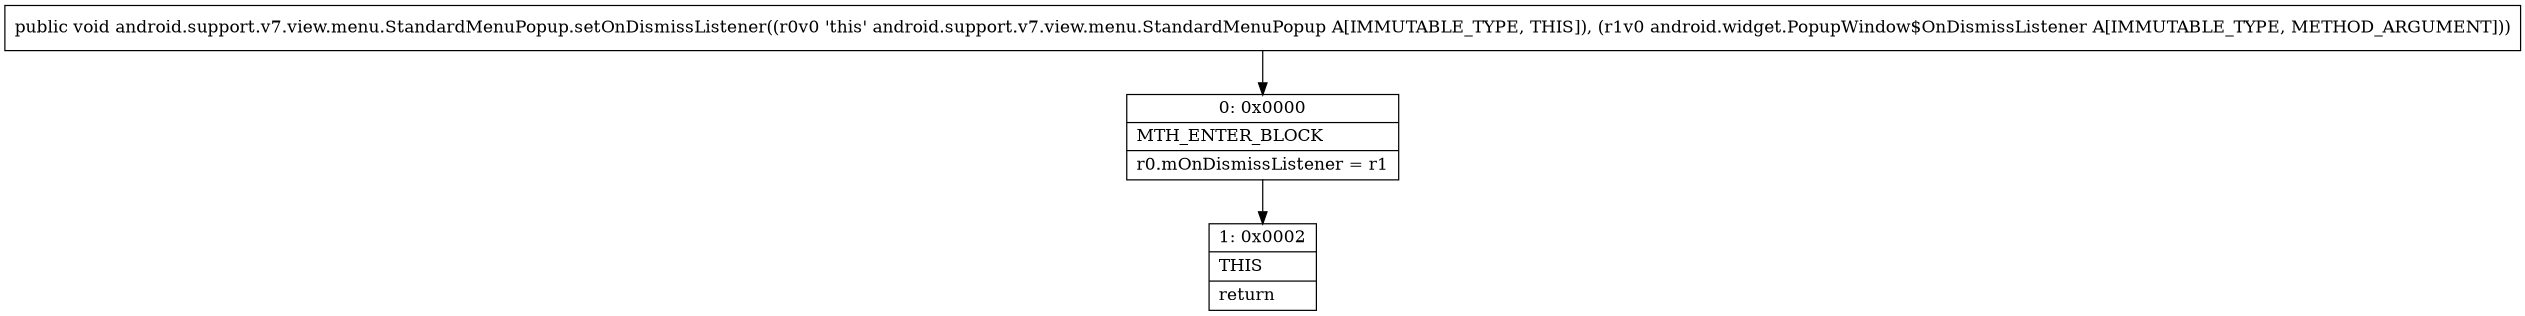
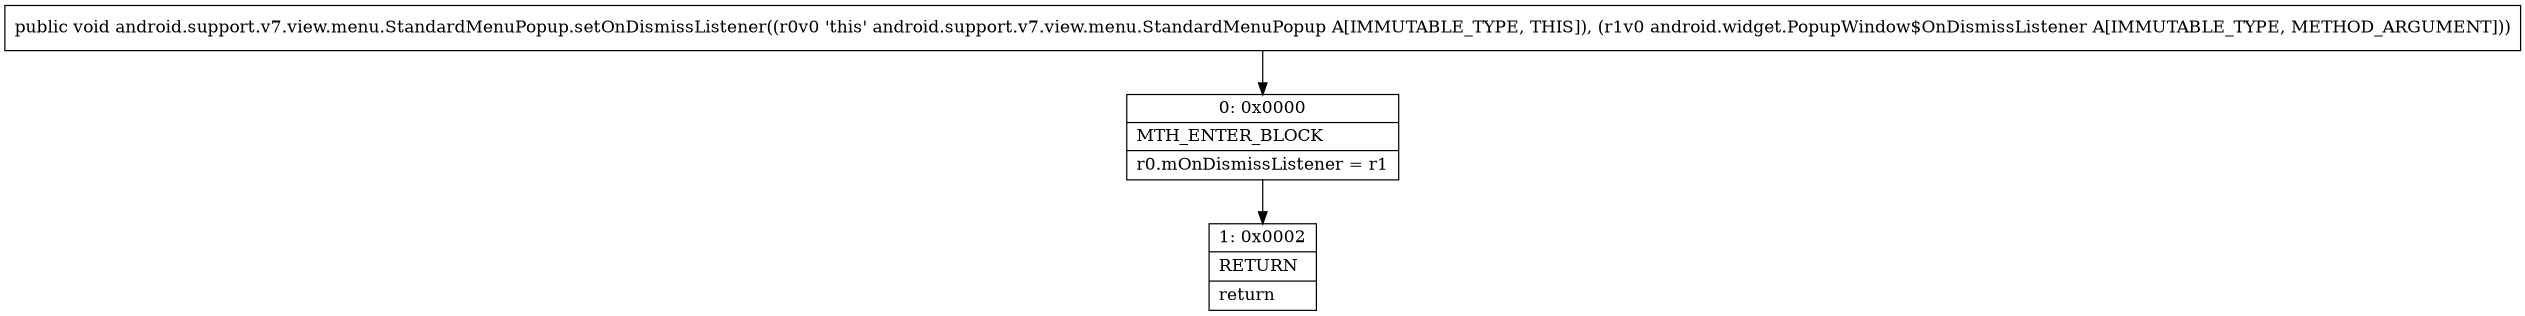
node "1: 0x0002": text "THIS" -> "RETURN"
